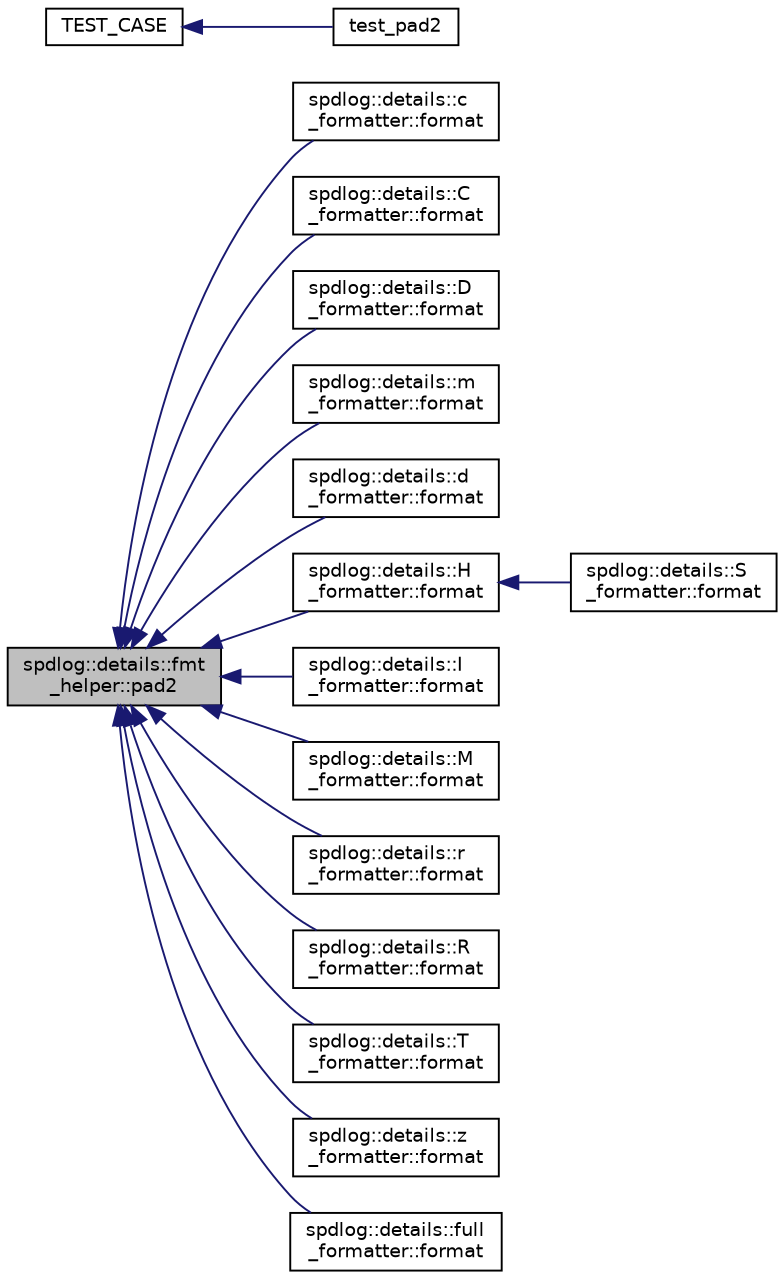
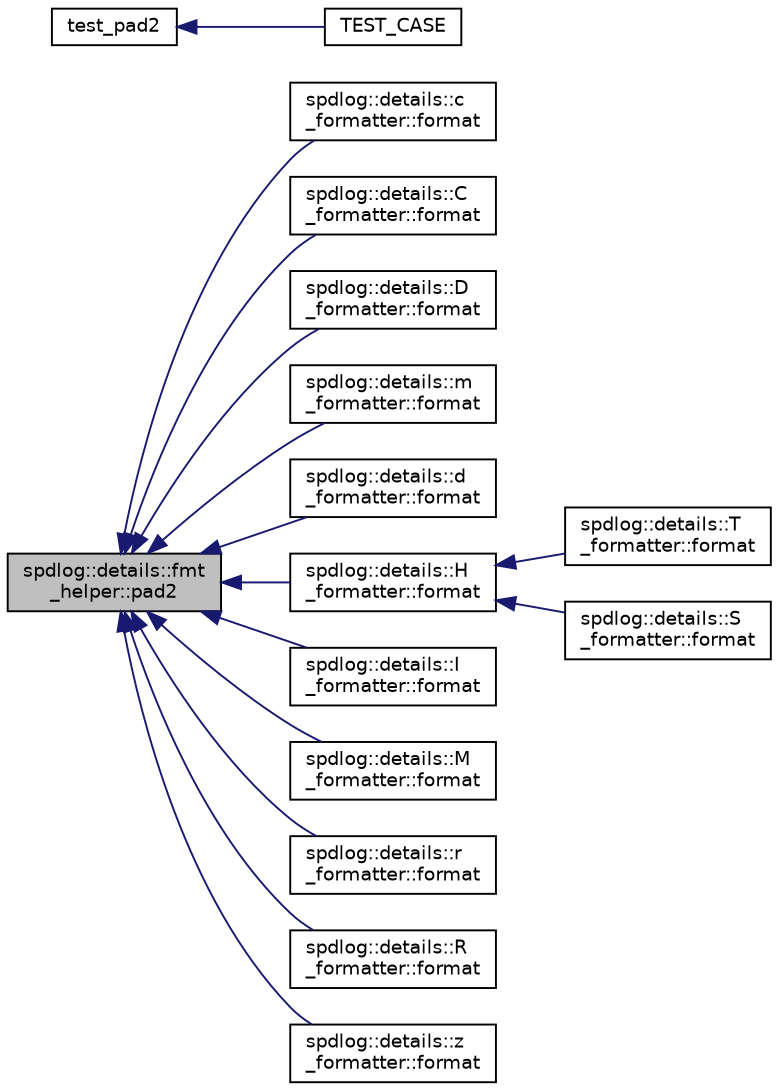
edge "test_pad2" -> "TEST_CASE": reversed
edge "spdlog::details::T _formatter::format" -> "spdlog::details::fmt _helper::pad2": now "spdlog::details::T _formatter::format" -> "spdlog::details::H _formatter::format"
node "spdlog::details::full _formatter::format": removed
